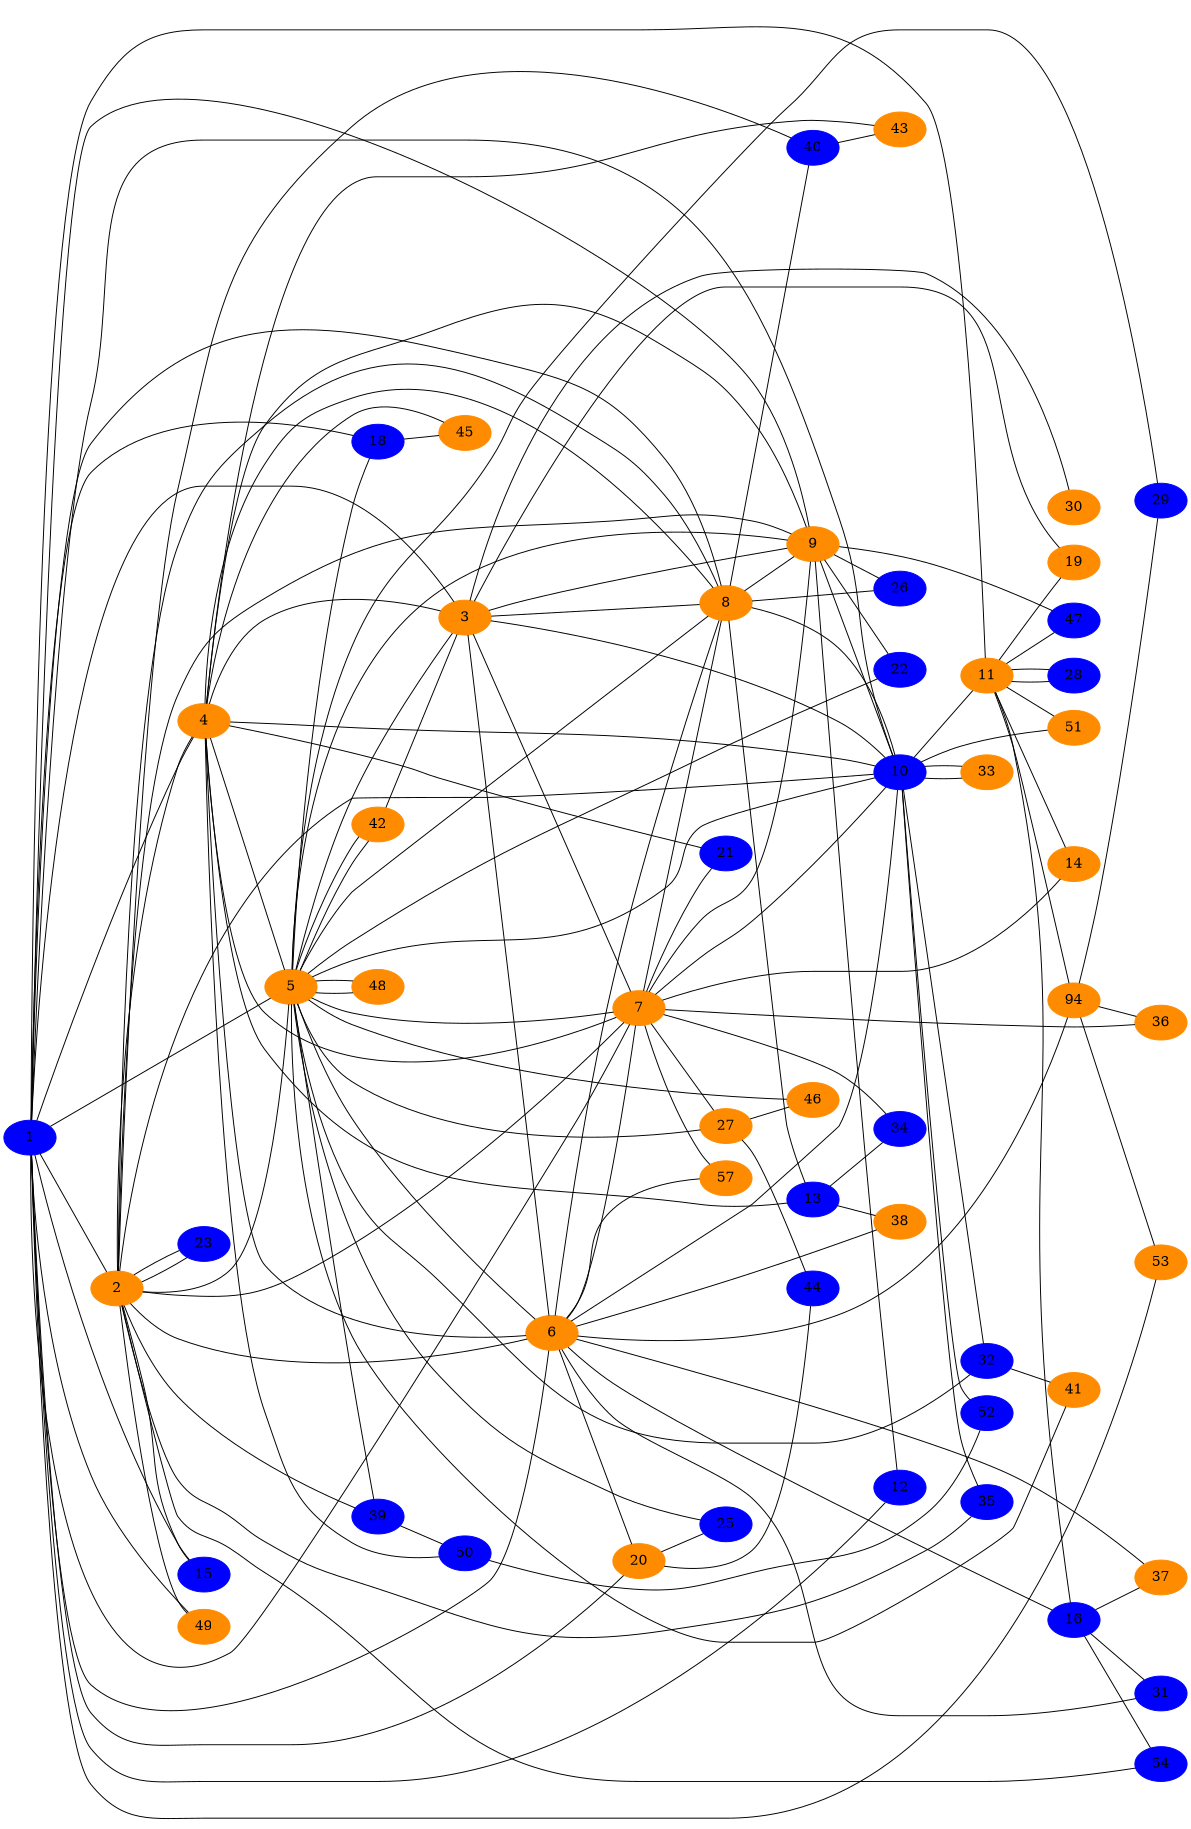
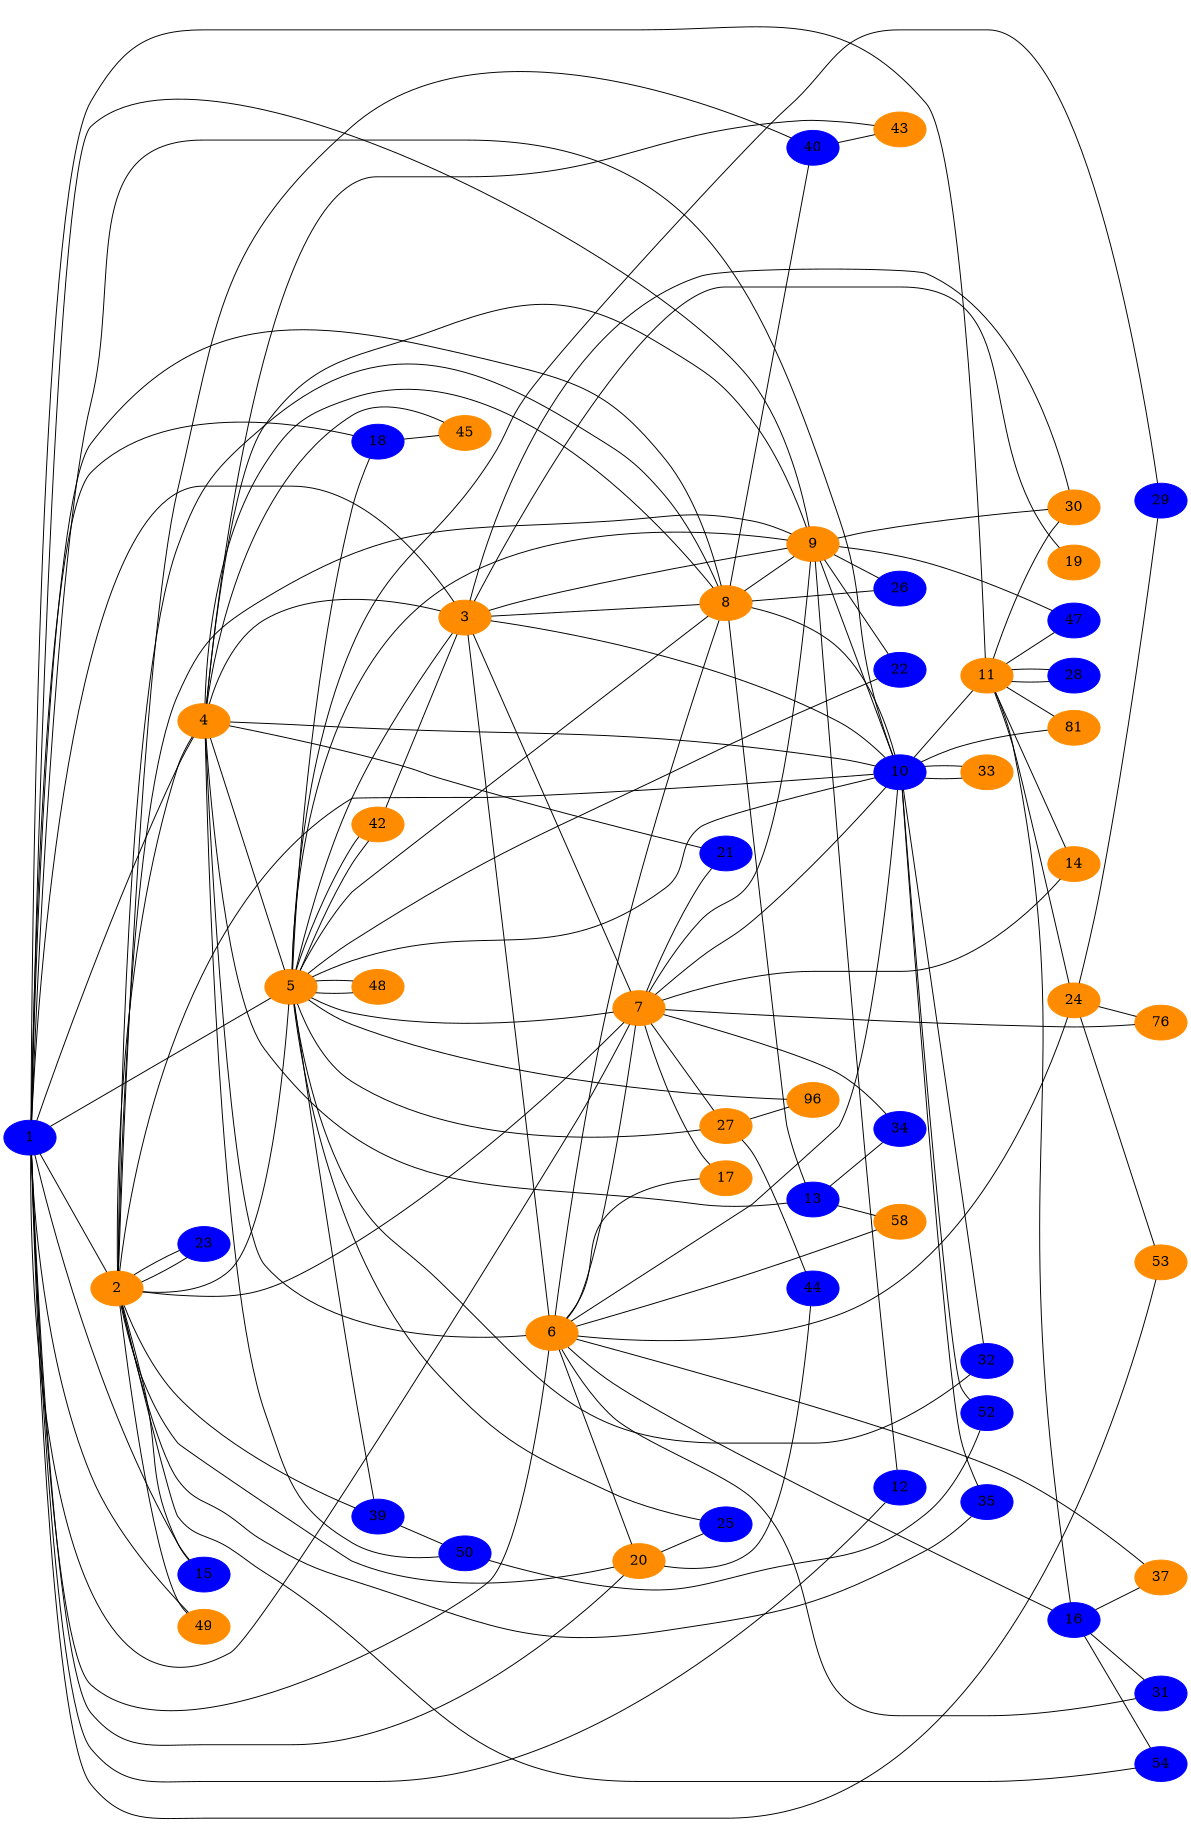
edge "30" -- "9": added
edge "19" -- "11": now "30" -- "11"
node "51": label "51" -> "81"
edge "8" -- "7": removed
node "94": label "94" -> "24"
edge "4" -- "7": removed
node "36": label "36" -> "76"
node "46": label "46" -> "96"
edge "5" -- "6": removed
node "57": label "57" -> "17"
node "38": label "38" -> "58"
edge "2" -- "6": now "2" -- "20"
node "41": removed
